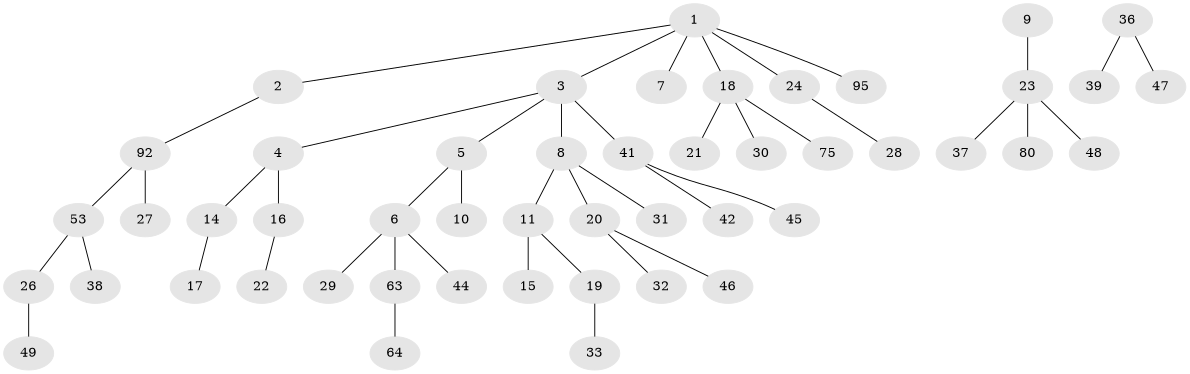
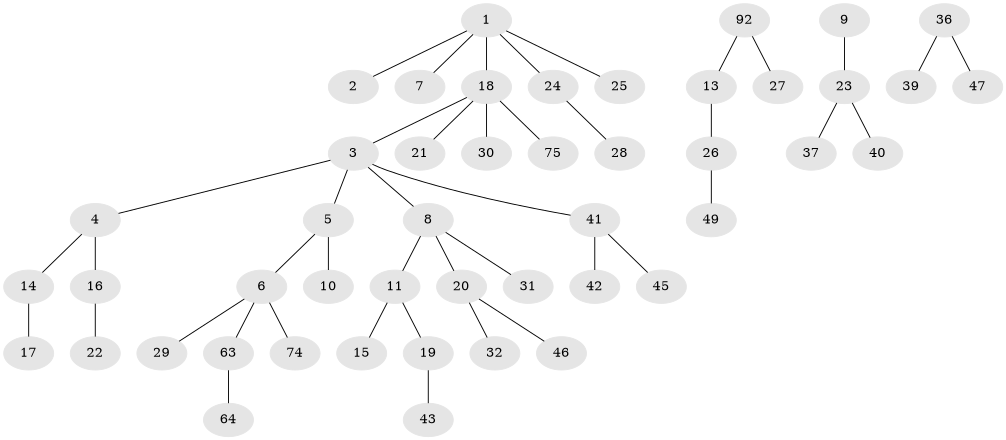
edge "1" -- "3": now "18" -- "3"
node "95": label "95" -> "25"
edge "2" -- "92": removed
node "80": label "80" -> "40"
node "48": removed
node "53": label "53" -> "13"
node "38": removed
node "44": label "44" -> "74"
node "33": label "33" -> "43"
